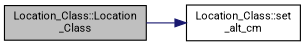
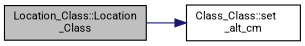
node "Location_Class::set _alt_cm": label "Location_Class::set _alt_cm" -> "Class_Class::set _alt_cm"
